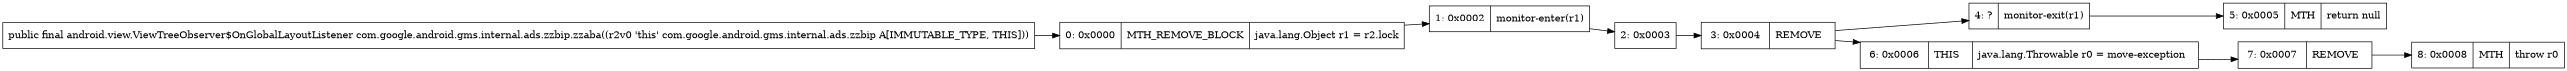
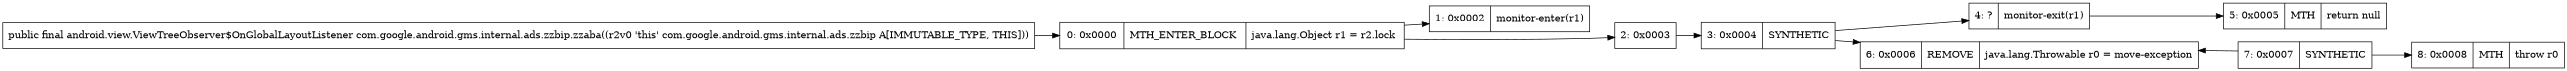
edge "1: 0x0002" -> "2: 0x0003": now "0: 0x0000" -> "2: 0x0003"
node "0: 0x0000": text "MTH_REMOVE_BLOCK" -> "MTH_ENTER_BLOCK"
node "3: 0x0004": text "REMOVE" -> "SYNTHETIC"
node "6: 0x0006": text "THIS" -> "REMOVE"
node "7: 0x0007": text "REMOVE" -> "SYNTHETIC"
edge "6: 0x0006" -> "7: 0x0007": reversed
